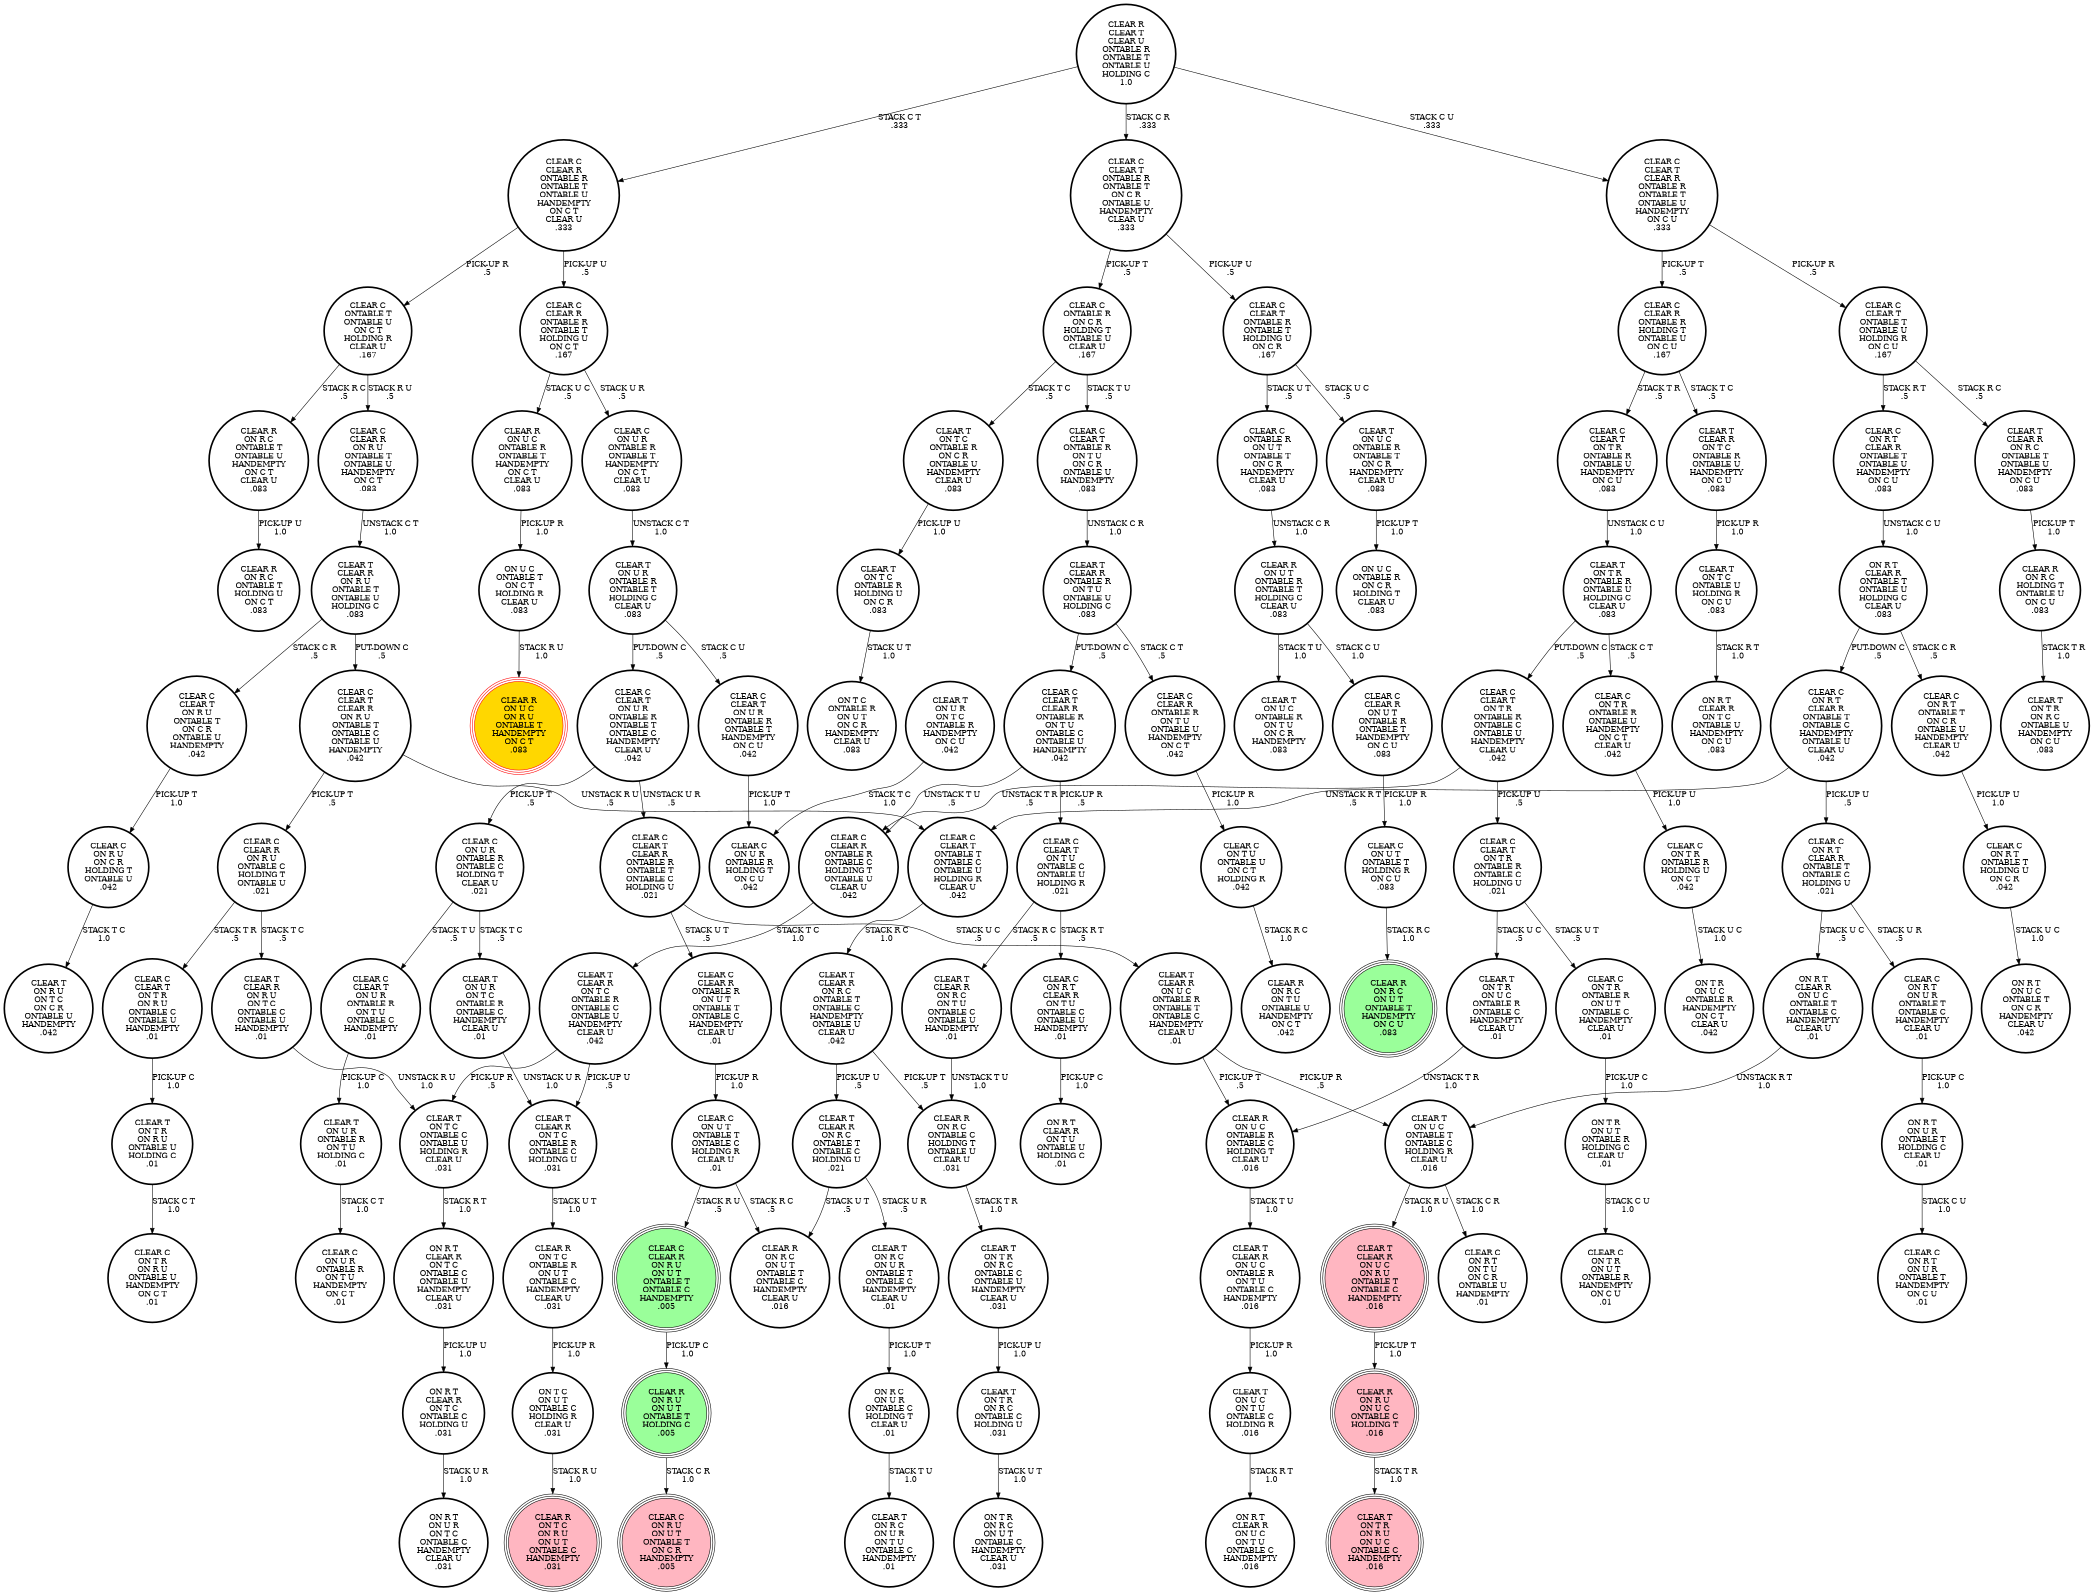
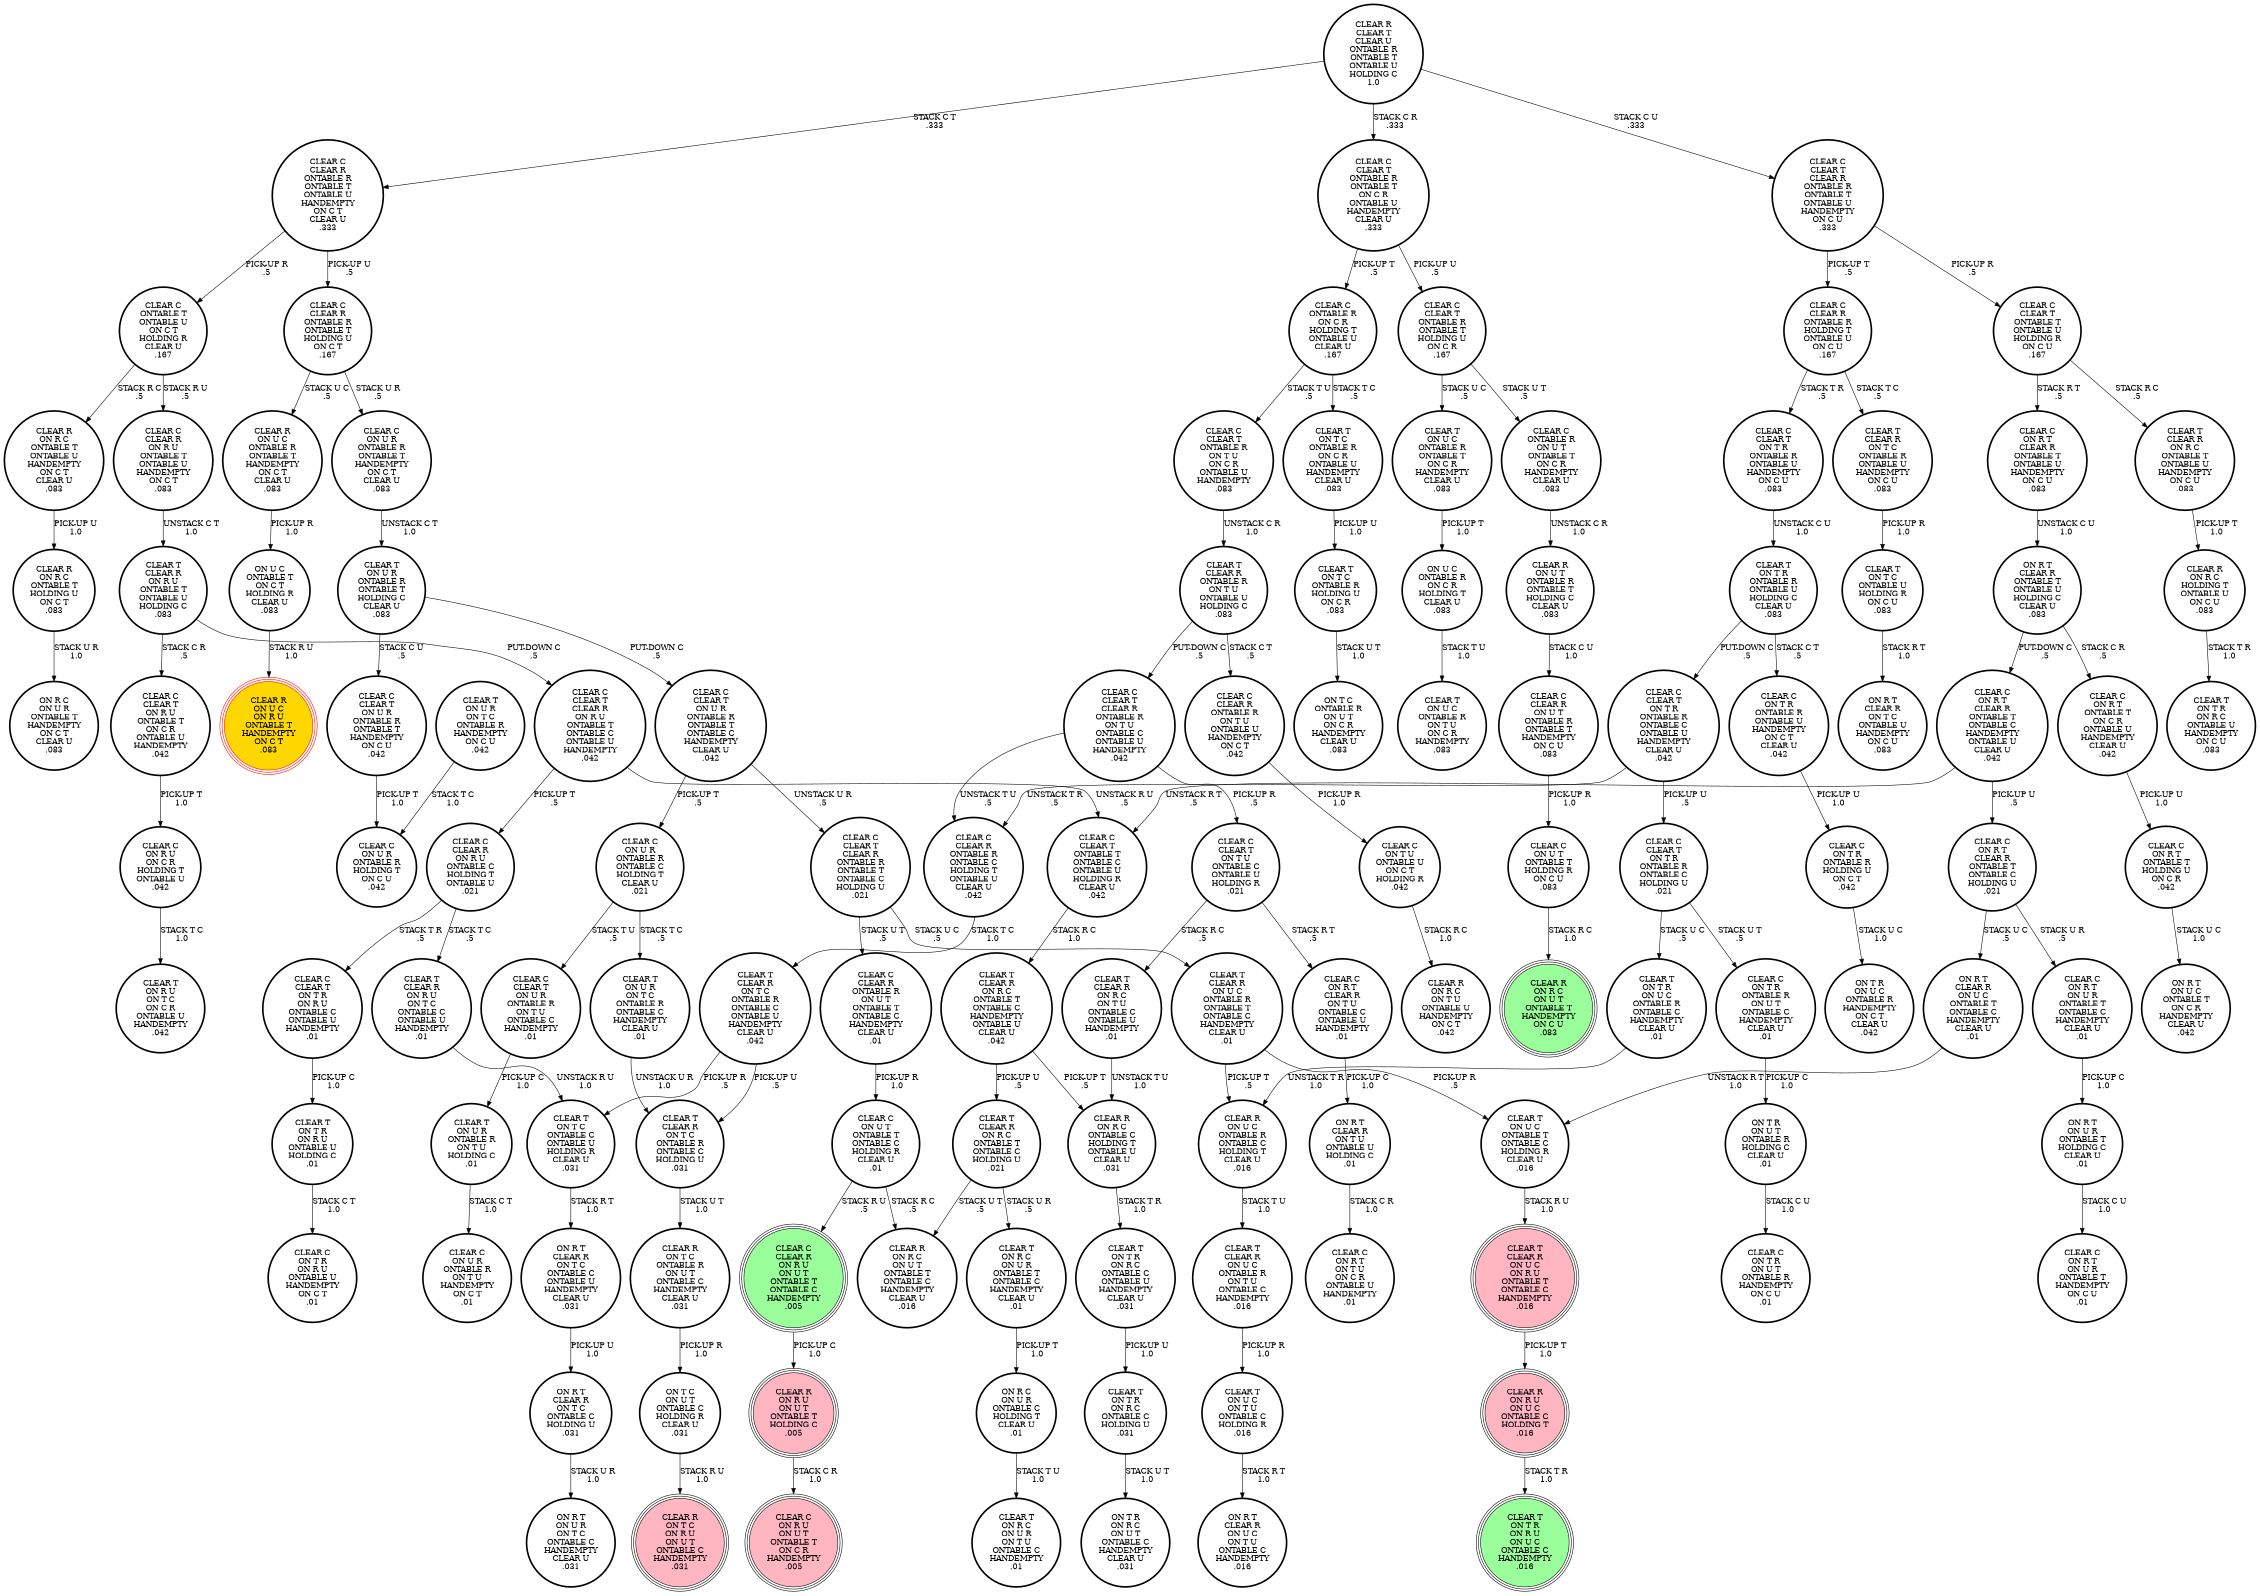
edge "CLEAR R ON U T ONTABLE R ONTABLE T HOLDING C CLEAR U .083" -> "CLEAR T ON U C ONTABLE R ON T U ON C R HANDEMPTY .083": now "ON U C ONTABLE R ON C R HOLDING T CLEAR U .083" -> "CLEAR T ON U C ONTABLE R ON T U ON C R HANDEMPTY .083"
node "ON R C ON U R ONTABLE T HANDEMPTY ON C T CLEAR U .083": added
edge "CLEAR T ON U C ONTABLE T ONTABLE C HOLDING R CLEAR U .016" -> "CLEAR C ON R T ON T U ON C R ONTABLE U HANDEMPTY .01": now "ON R T CLEAR R ON T U ONTABLE U HOLDING C .01" -> "CLEAR C ON R T ON T U ON C R ONTABLE U HANDEMPTY .01"
node "CLEAR R ON R U ON U T ONTABLE T HOLDING C .005": fillcolor palegreen1 -> lightpink
node "CLEAR T ON T R ON R U ON U C ONTABLE C HANDEMPTY .016": fillcolor lightpink -> palegreen1
